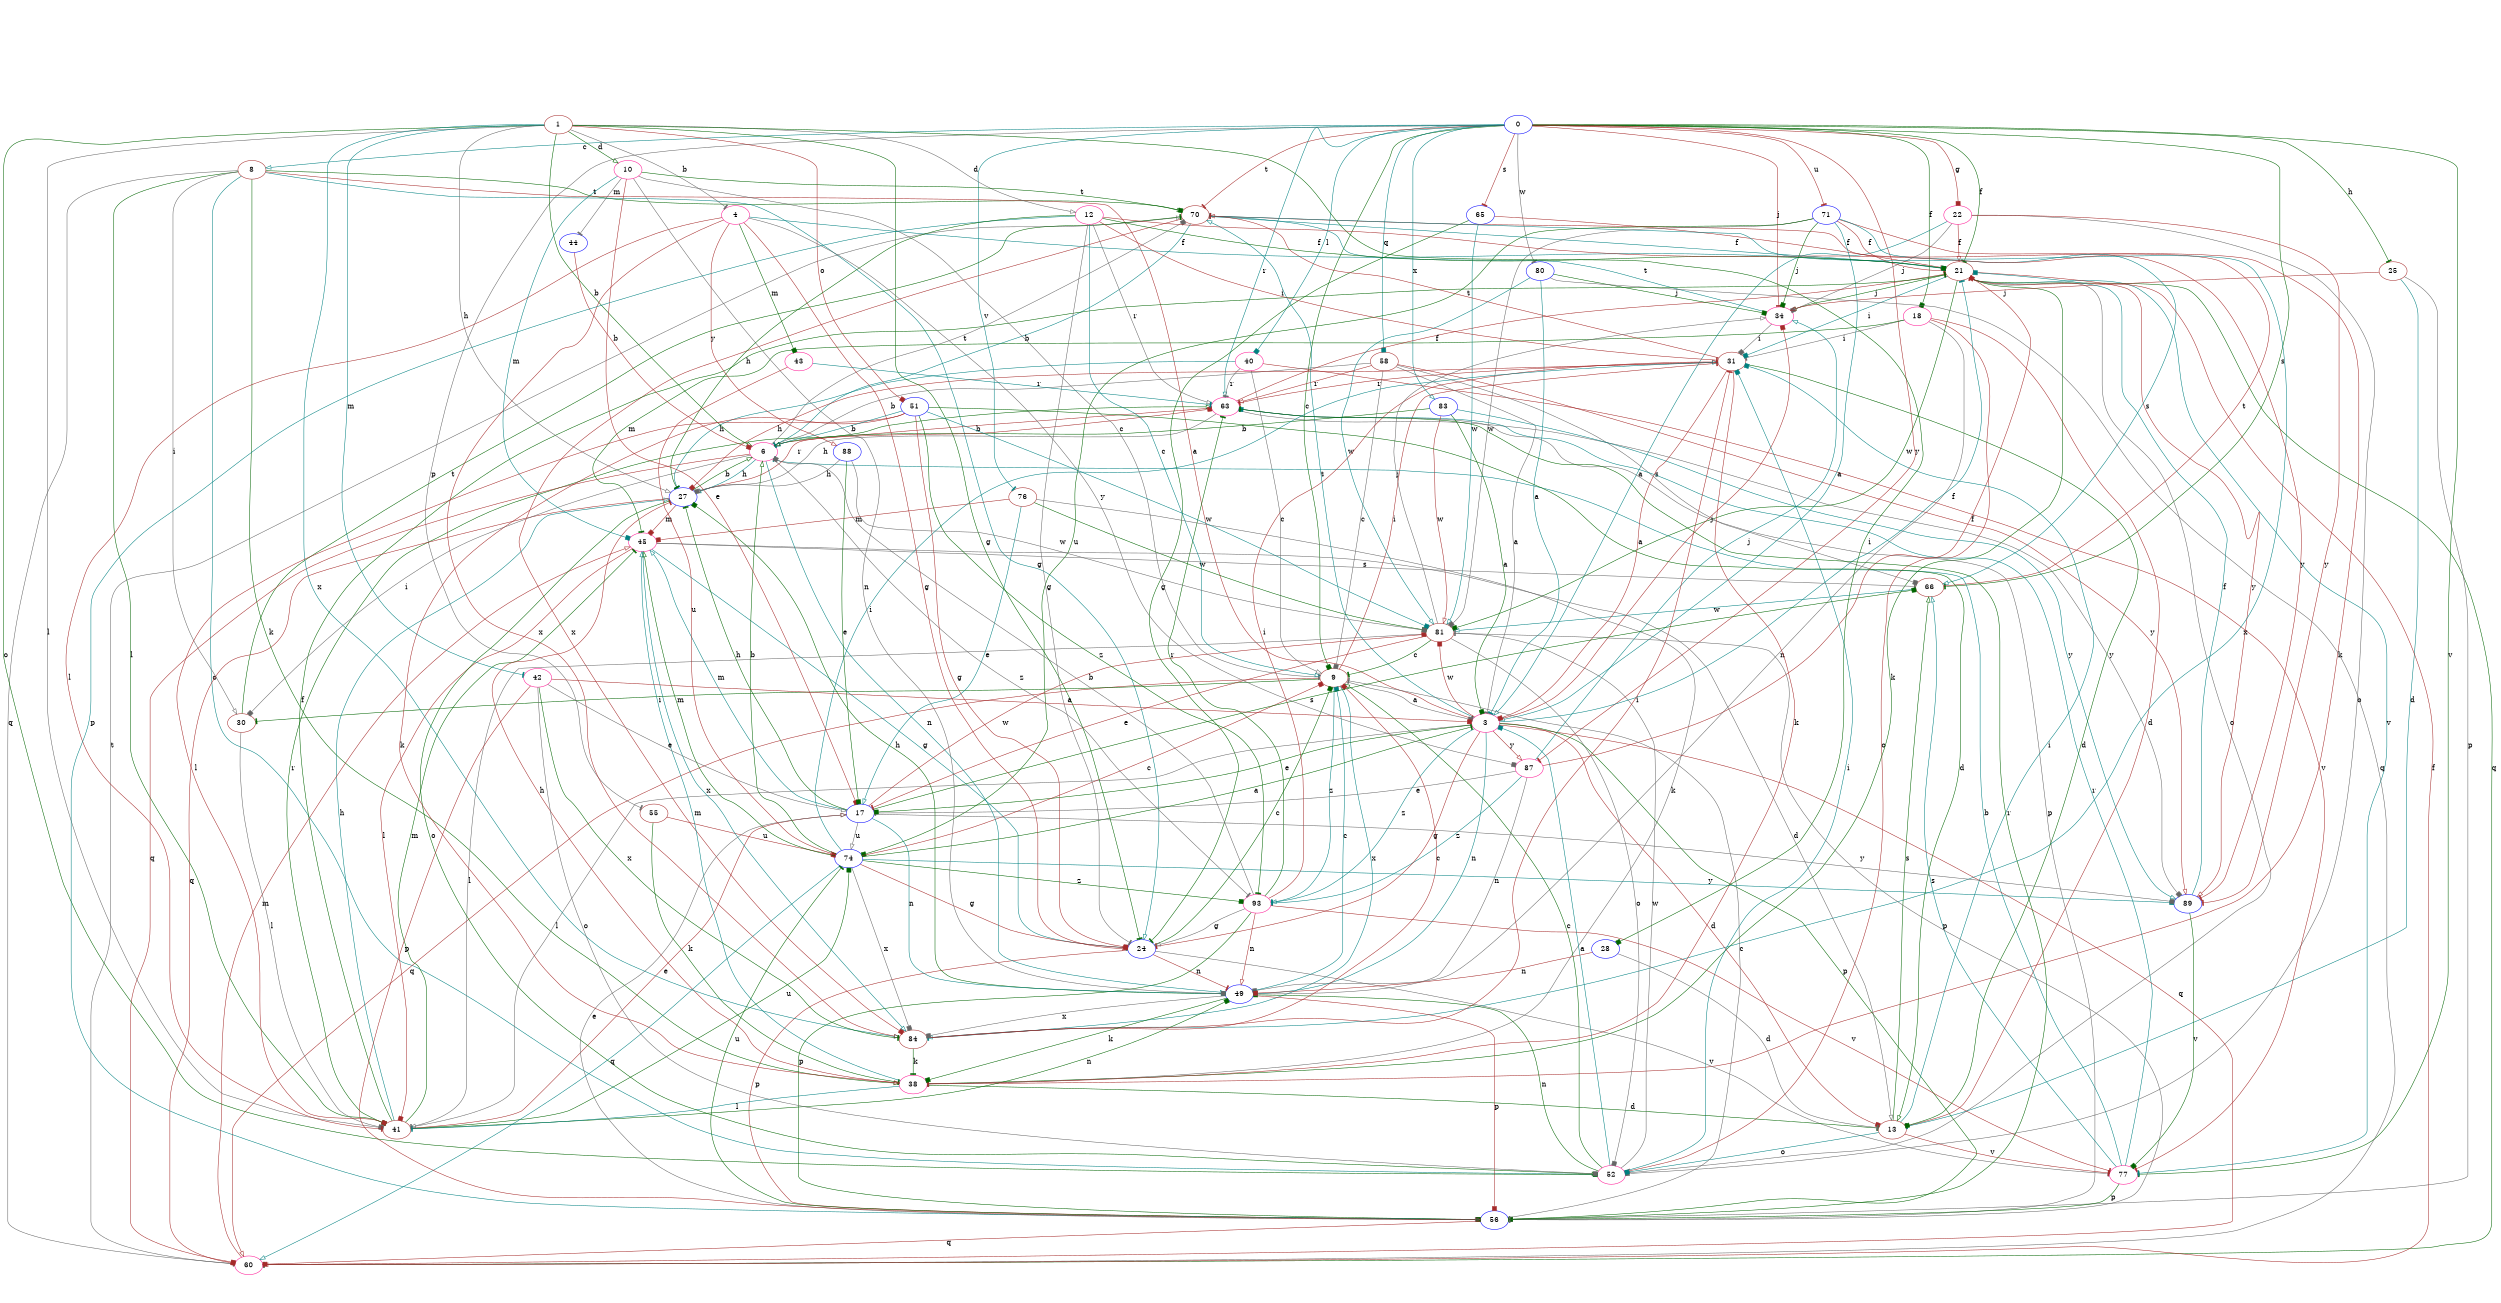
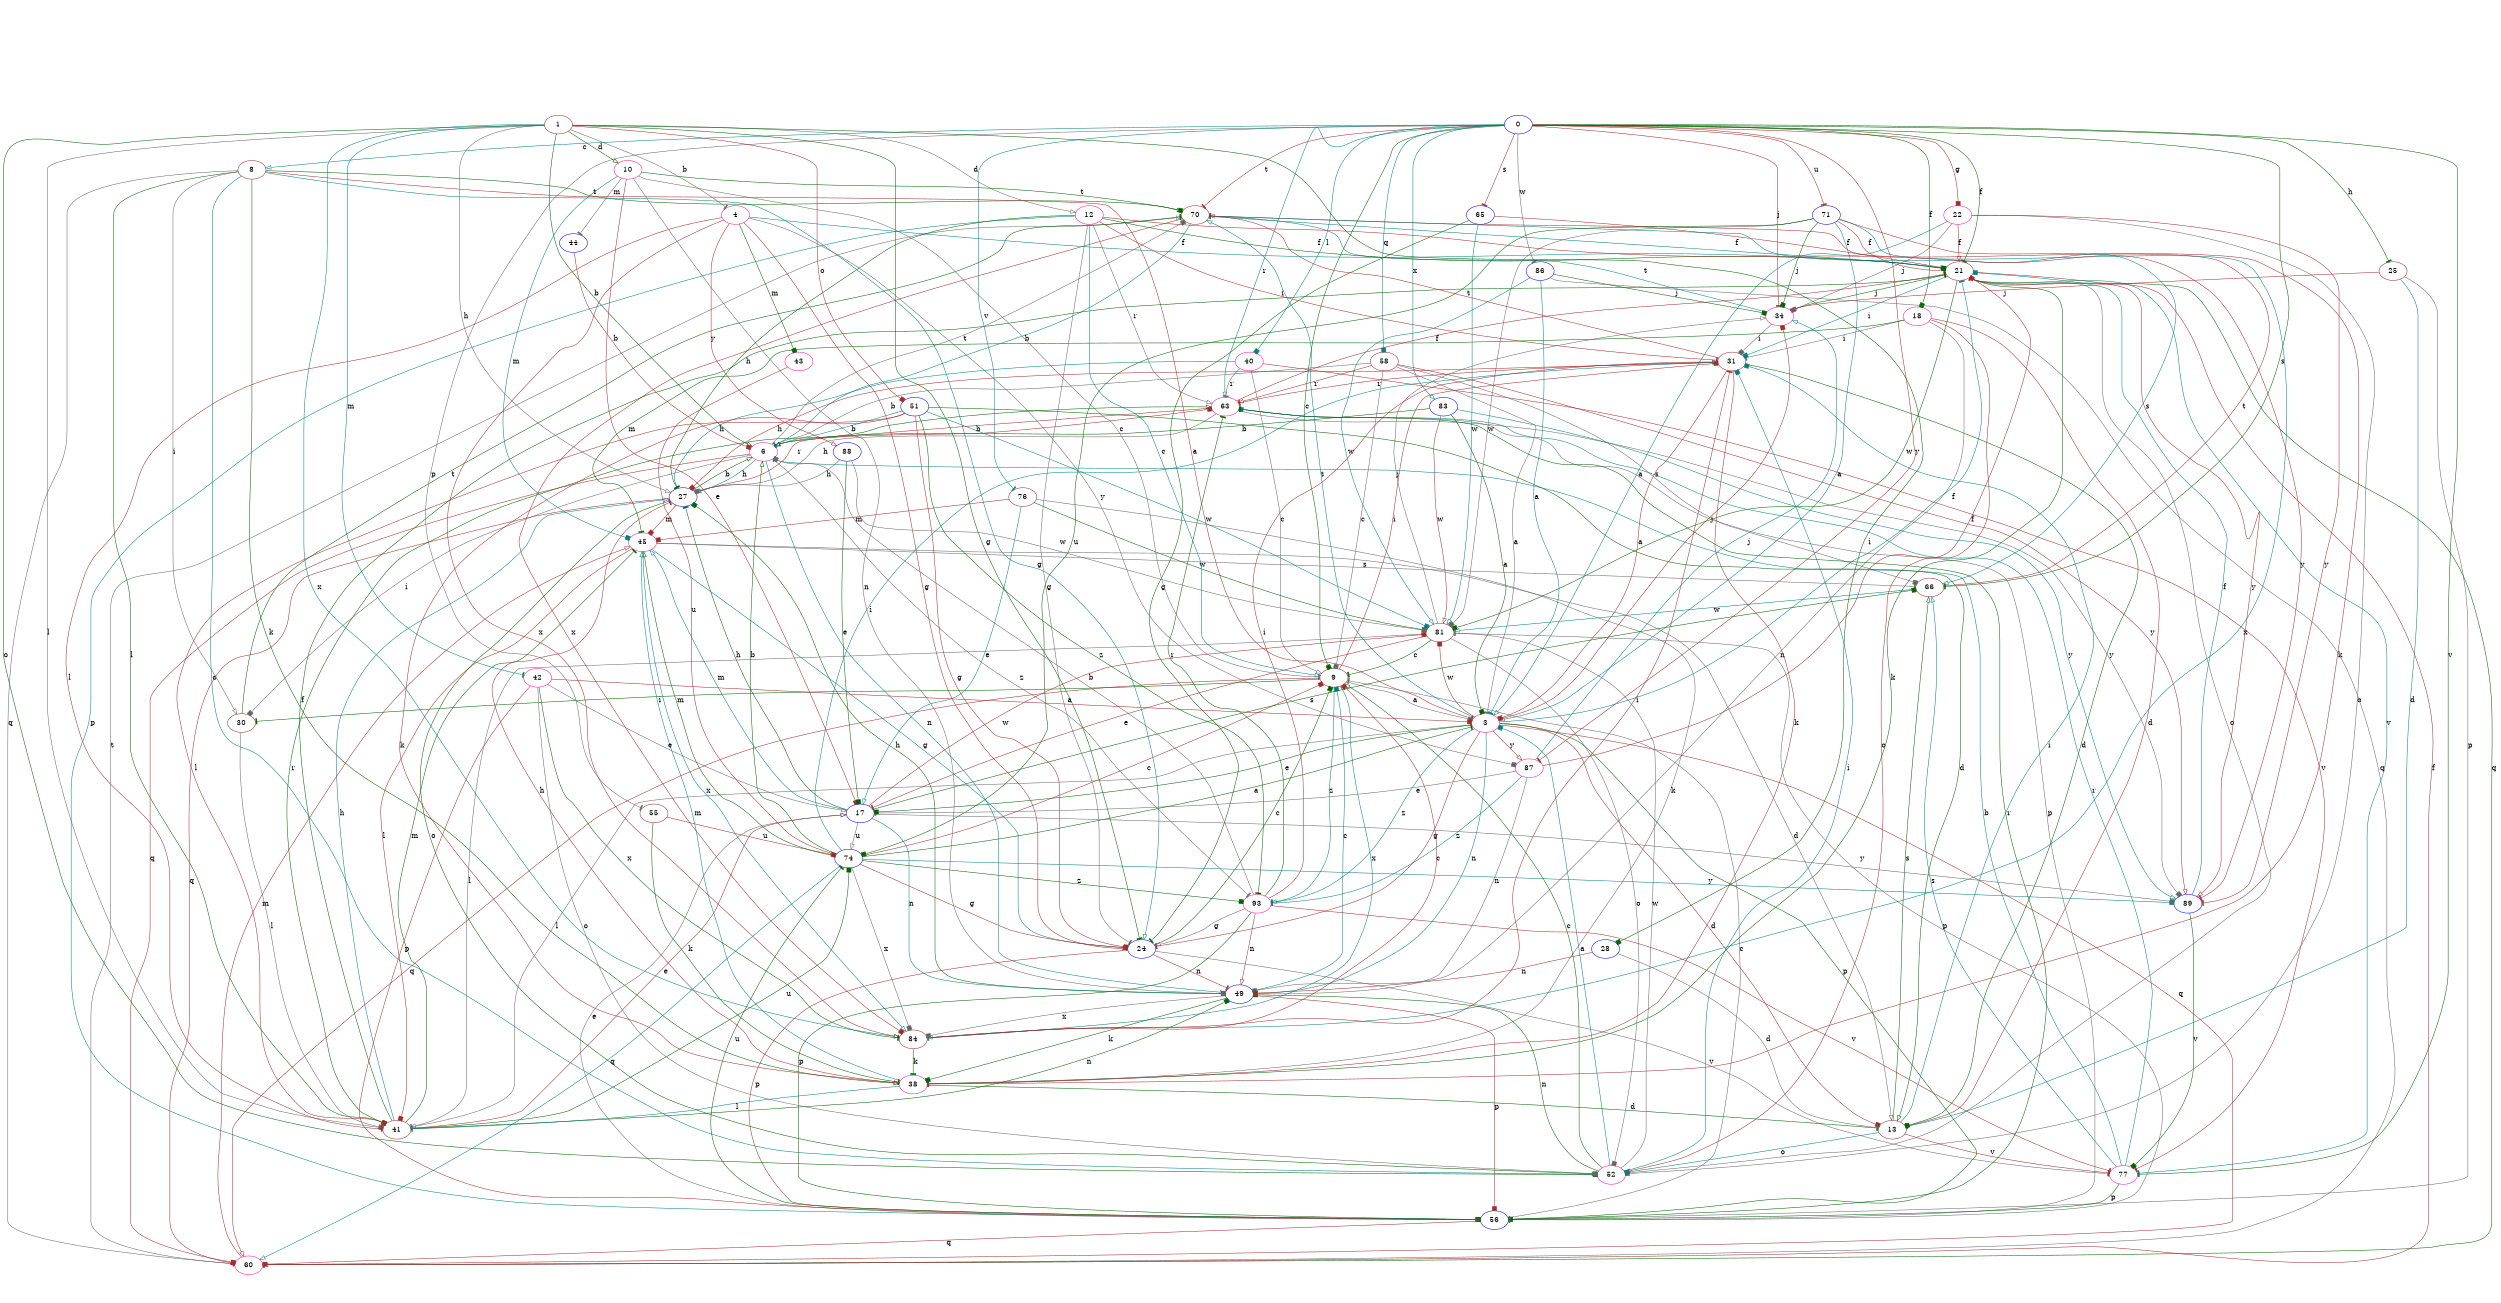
node "80": label "80" -> "86"
edge "43" -> "63": removed, label "r"
edge "9" -> "31": arrowhead tee -> box
